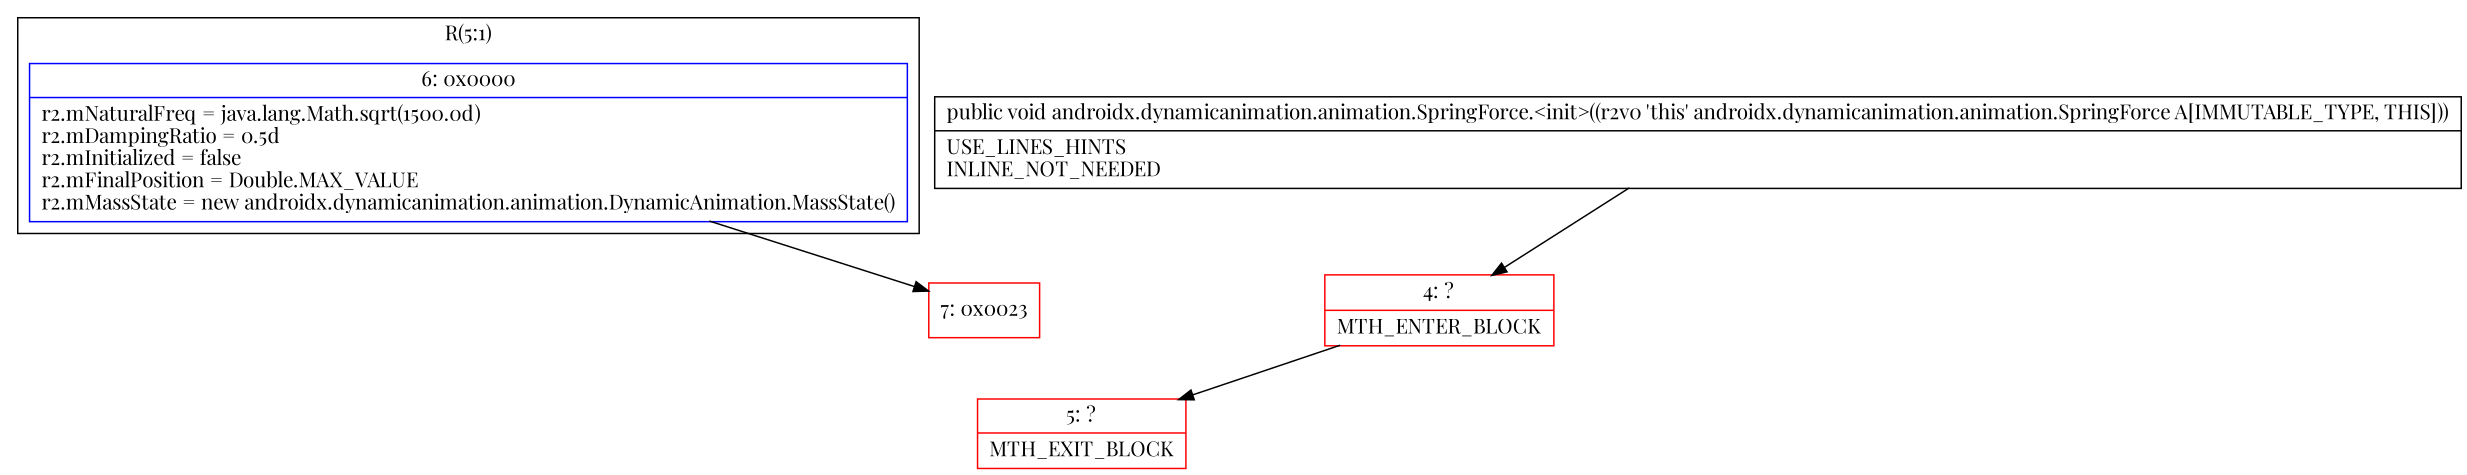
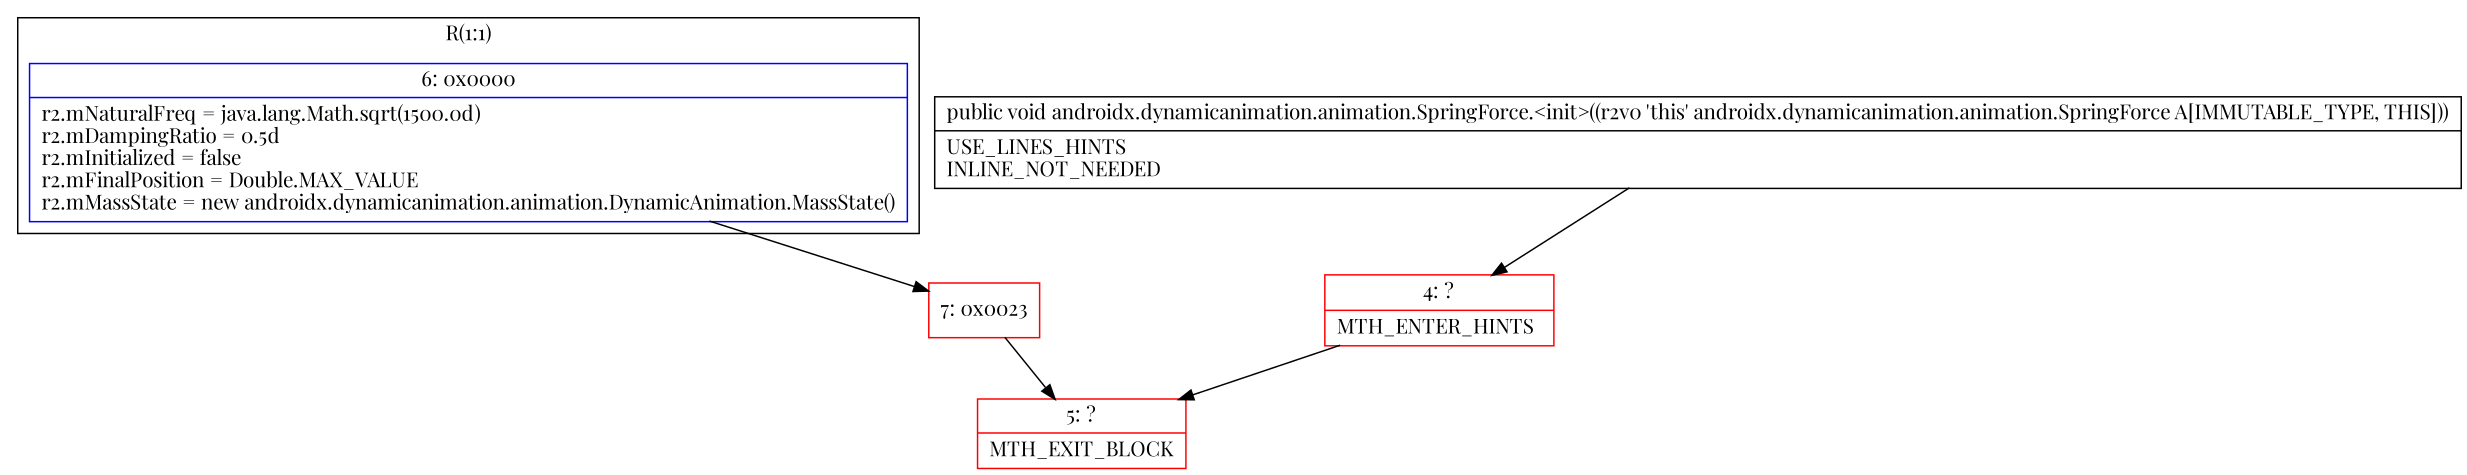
cluster "R(5:1)": label "R(5:1)" -> "R(1:1)"
node "4: ?": text "MTH_ENTER_BLOCK" -> "MTH_ENTER_HINTS"
edge "7: 0x0023" -> "5: ?": added
